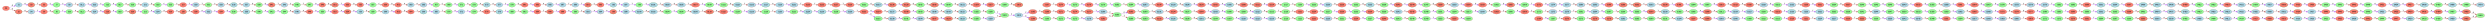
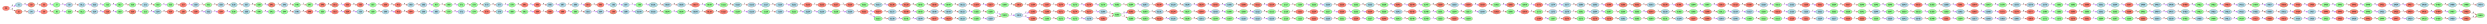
node "S164": added
